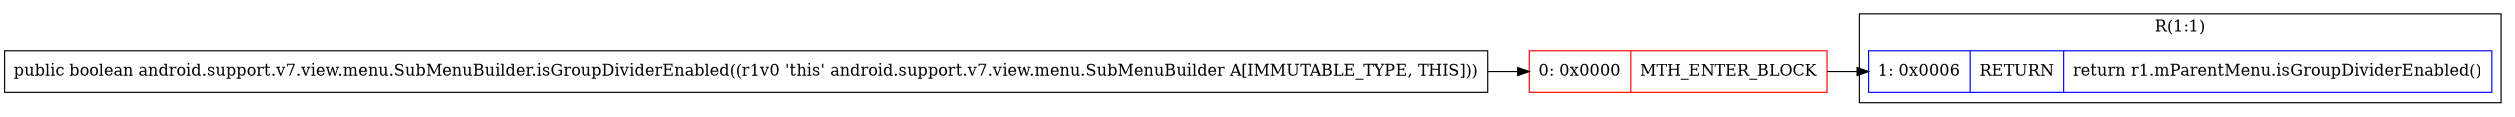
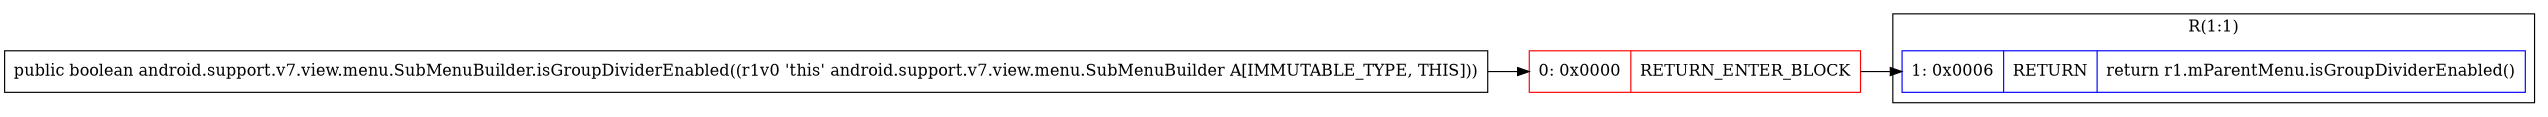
node "0: 0x0000": text "MTH_ENTER_BLOCK" -> "RETURN_ENTER_BLOCK"
